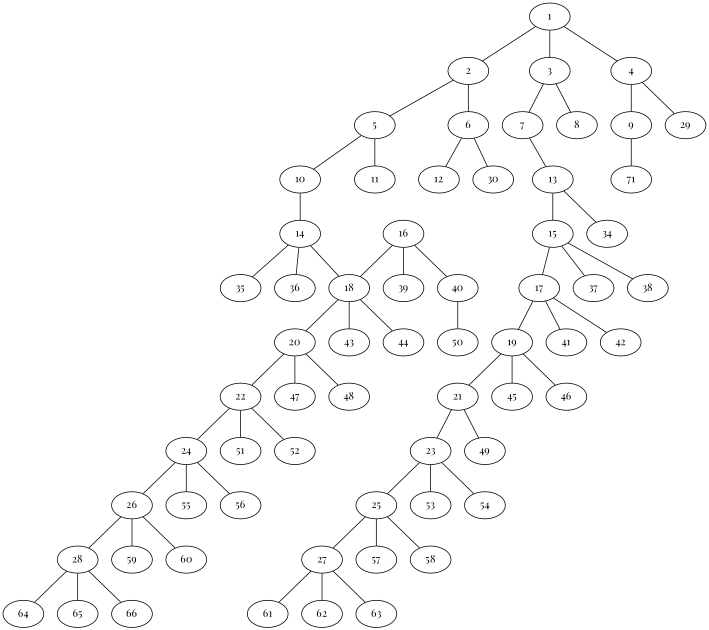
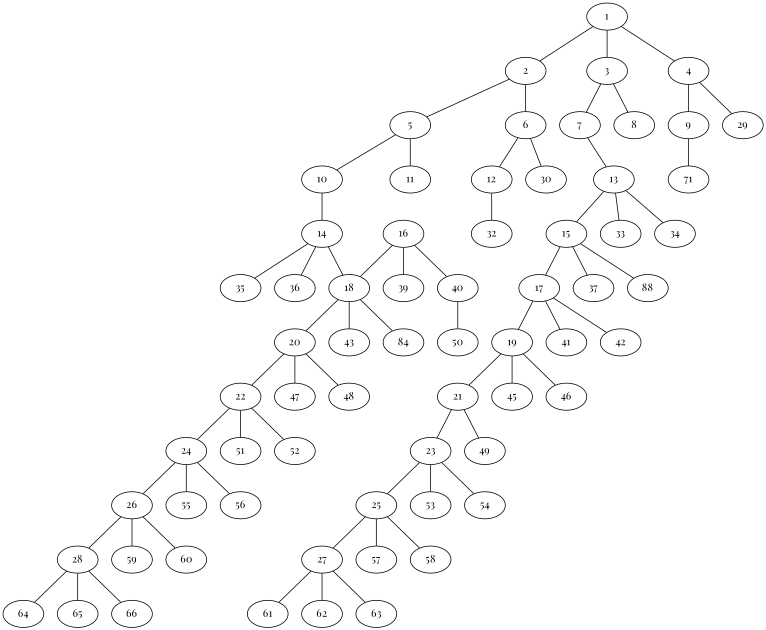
node "32": added
node "33": added
node "38": label "38" -> "88"
node "44": label "44" -> "84"
